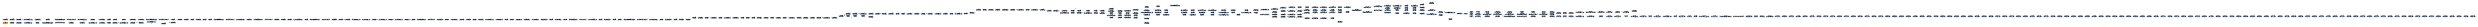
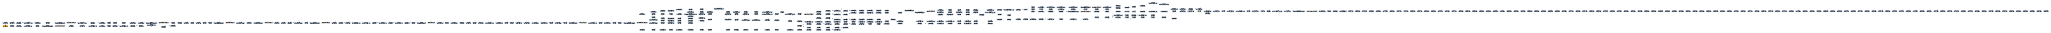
node "0x010025da pushl %ebp": removed
